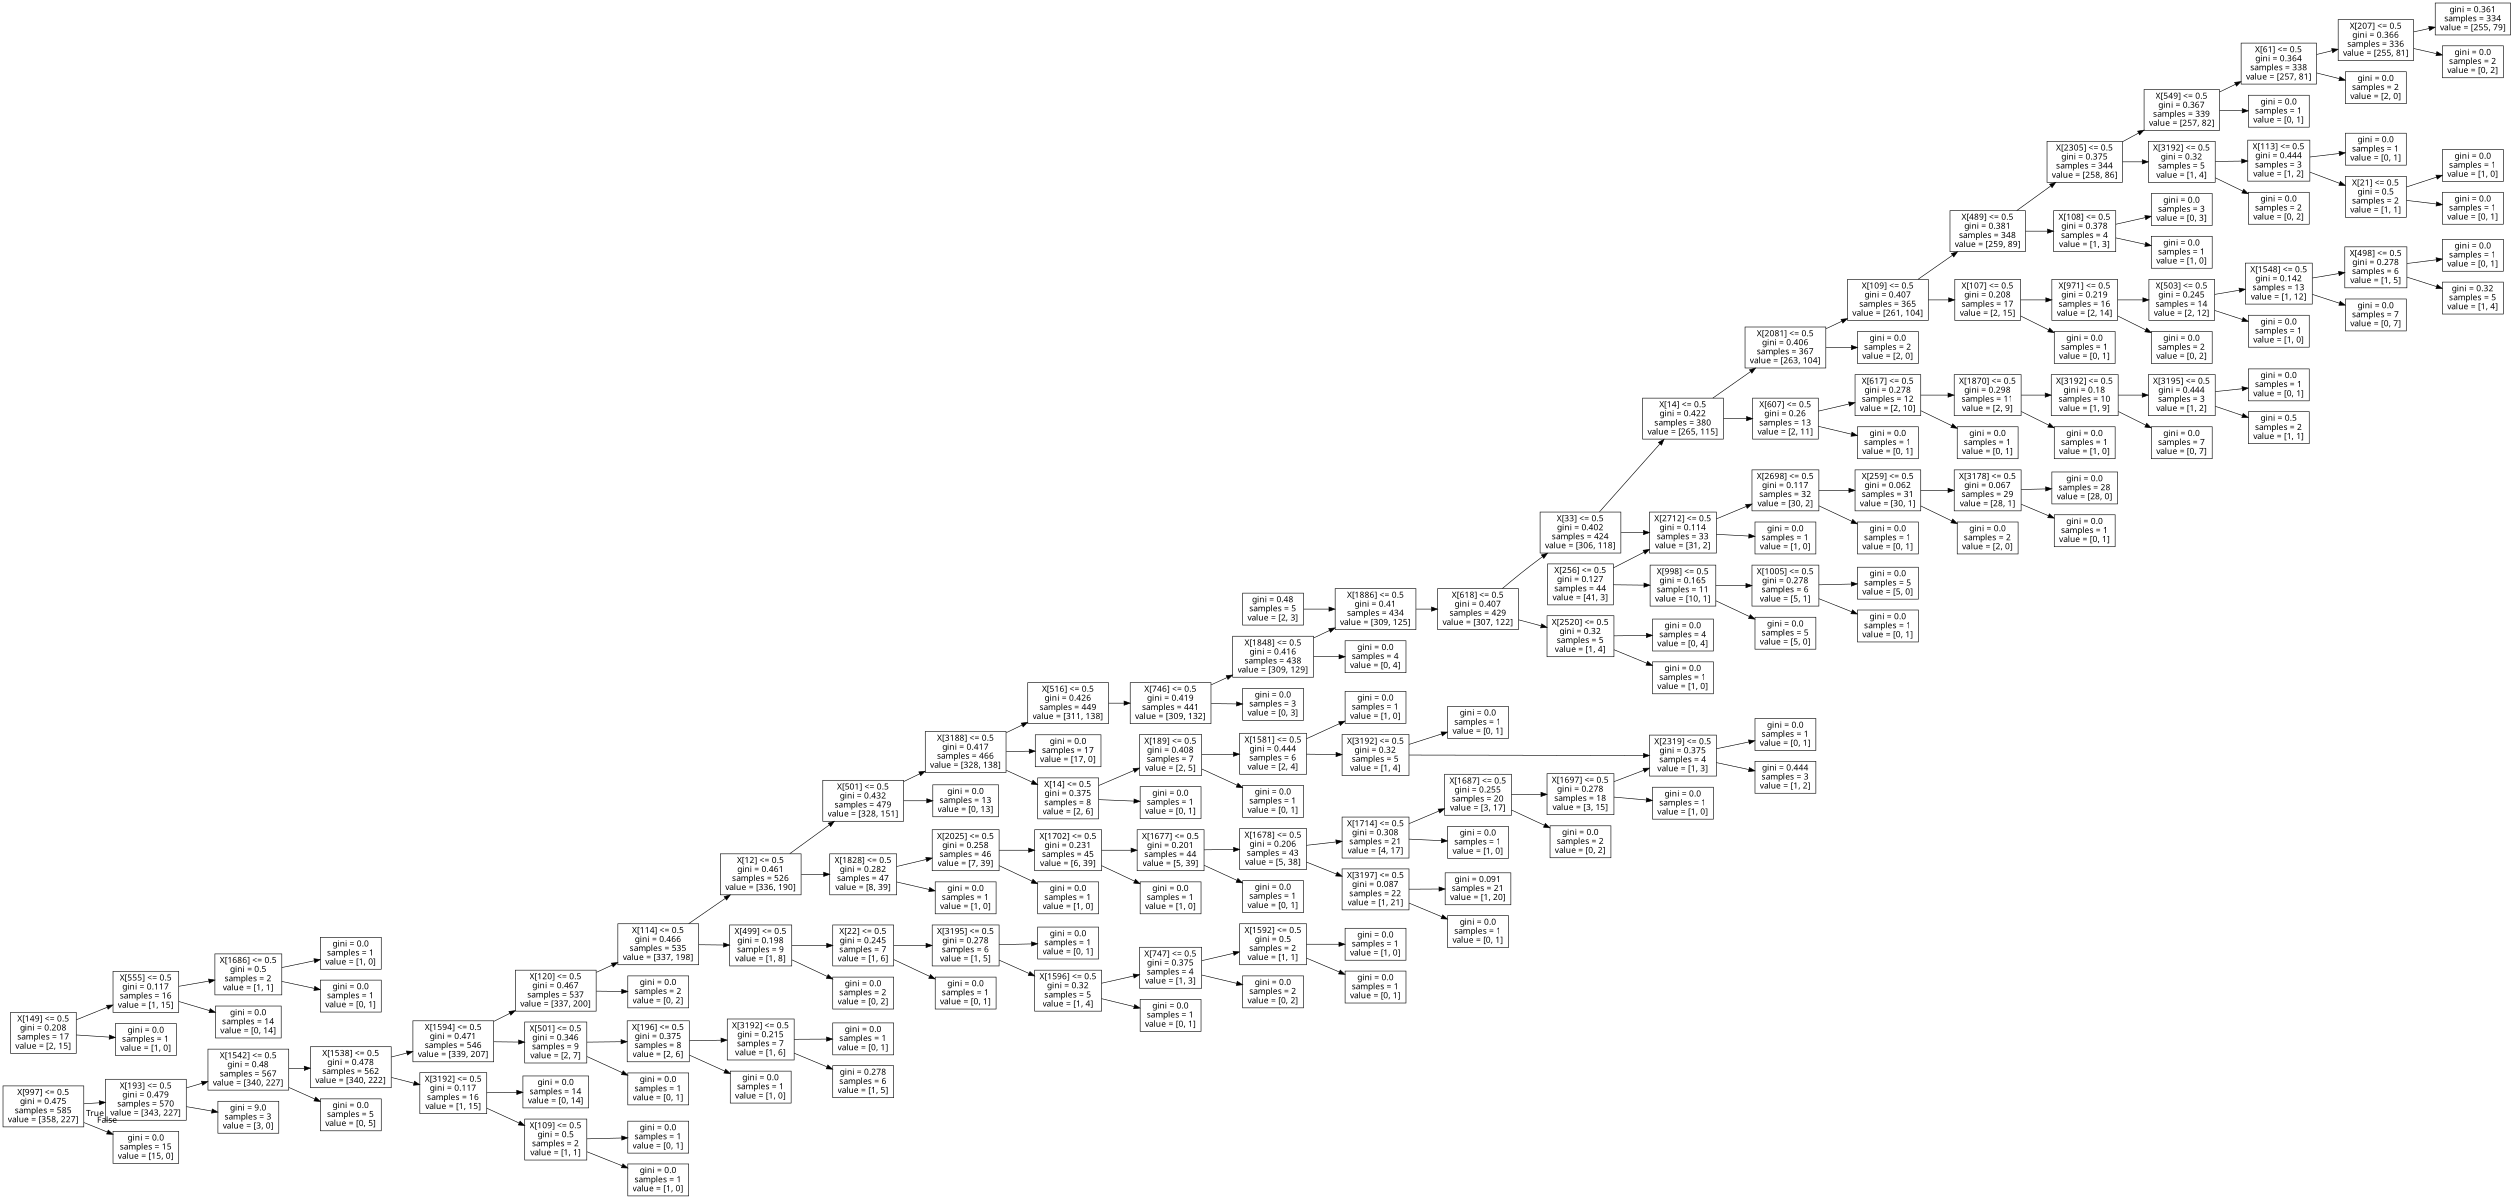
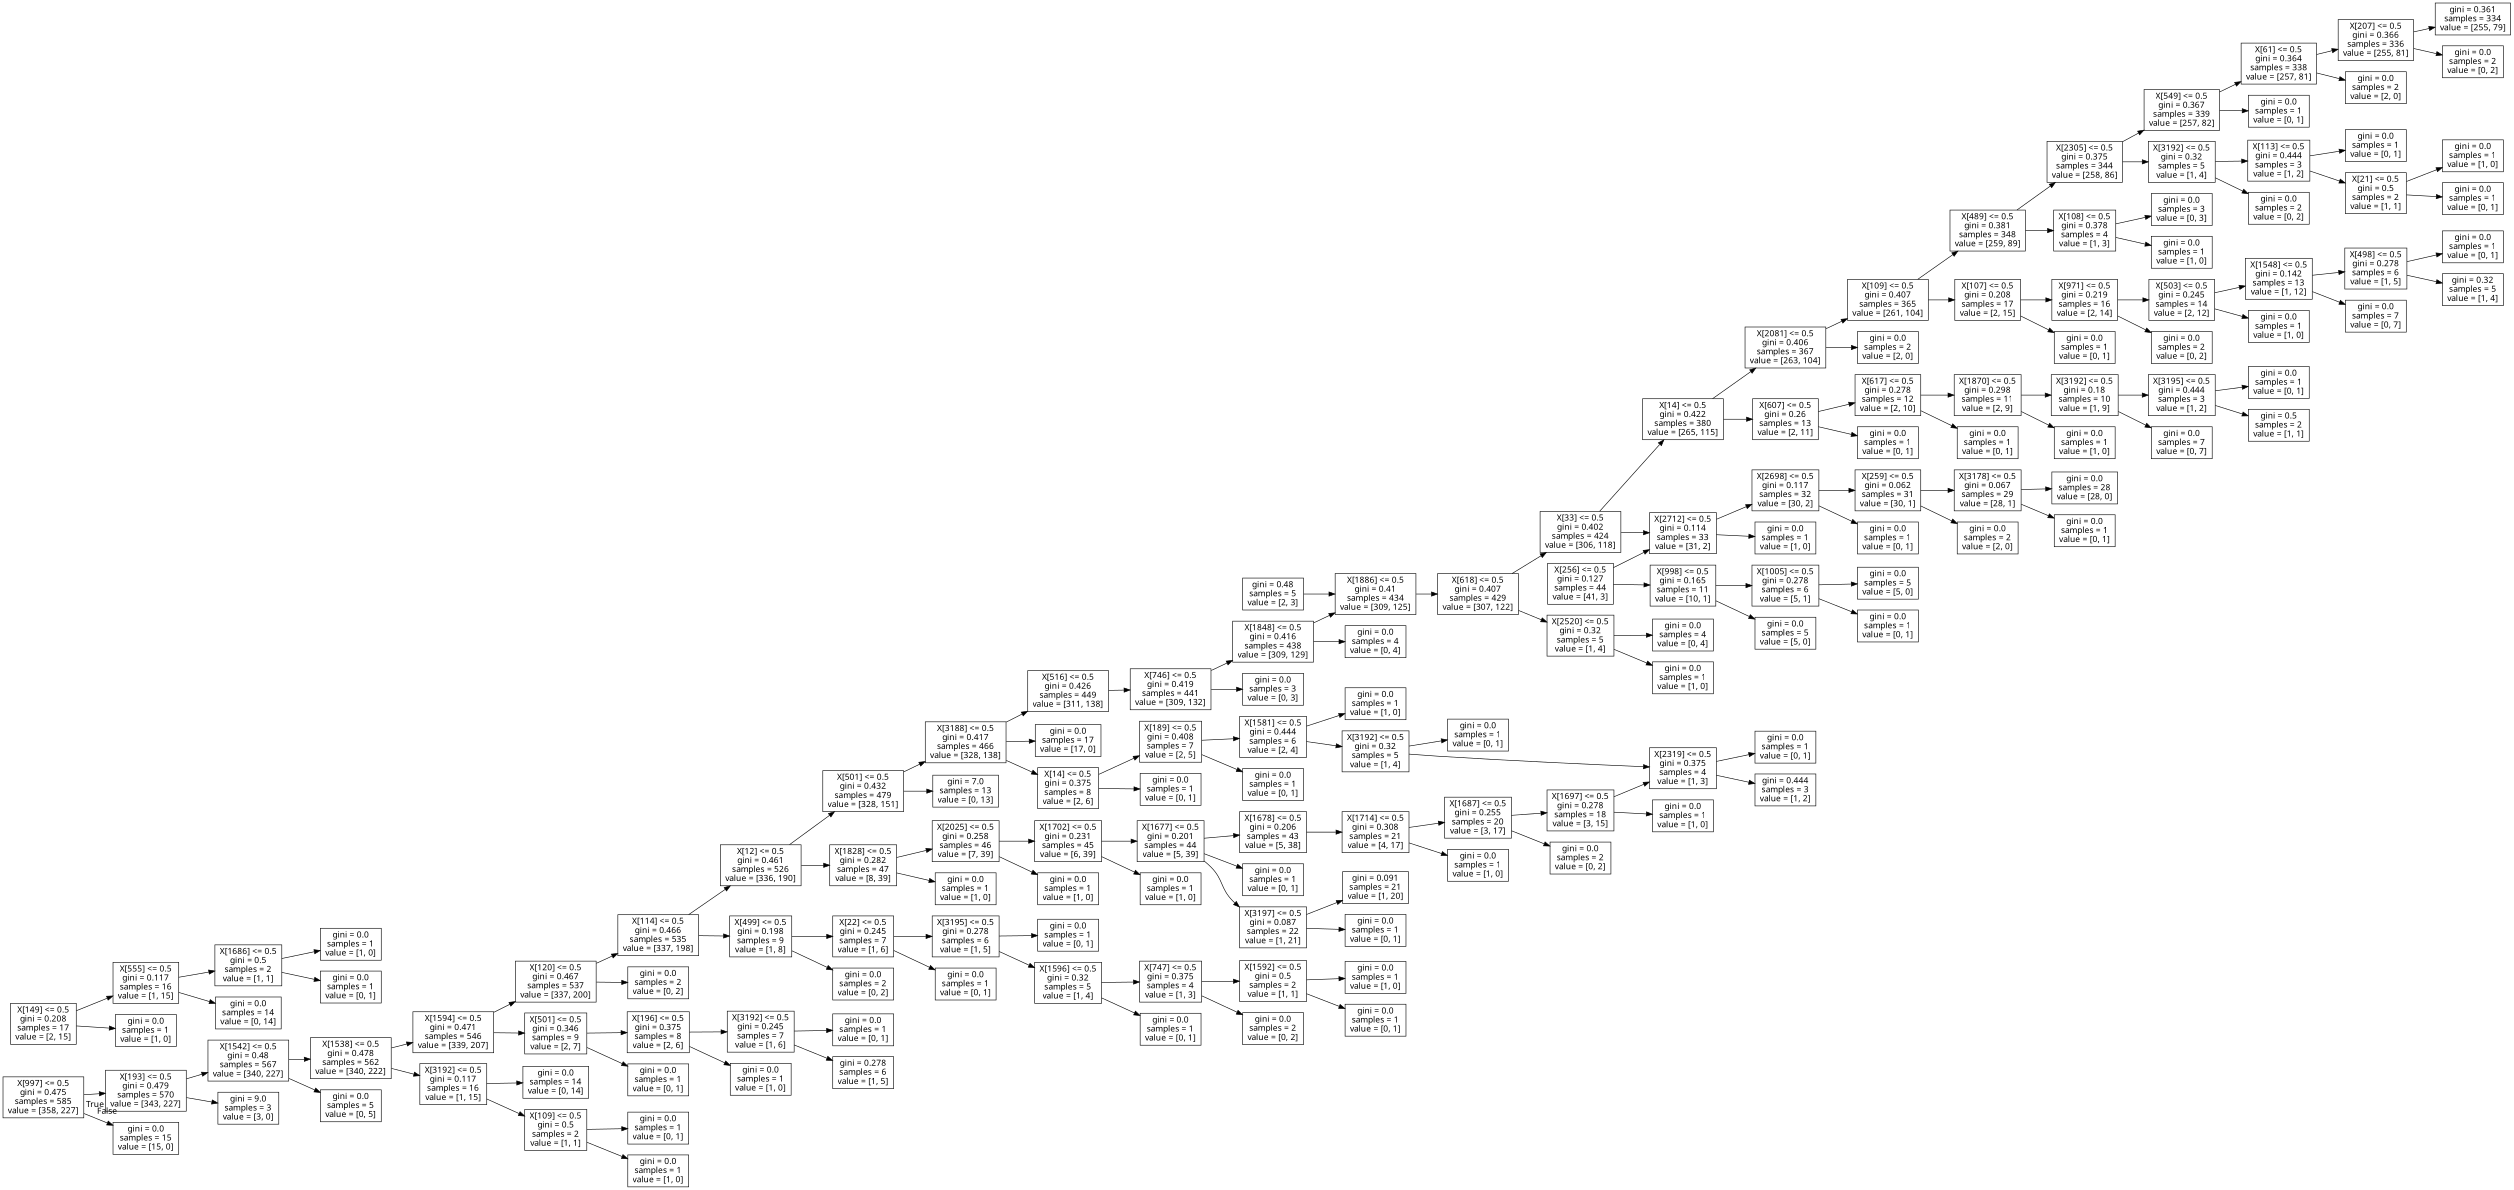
node "gini = 0.0 samples = 13 value = [0, 13]": label "gini = 0.0 samples = 13 value = [0, 13]" -> "gini = 7.0 samples = 13 value = [0, 13]"
edge "X[1678] <= 0.5 gini = 0.206 samples = 43 value = [5, 38]" -> "X[3197] <= 0.5 gini = 0.087 samples = 22 value = [1, 21]": now "X[1677] <= 0.5 gini = 0.201 samples = 44 value = [5, 39]" -> "X[3197] <= 0.5 gini = 0.087 samples = 22 value = [1, 21]"
node "X[3192] <= 0.5 gini = 0.215 samples = 7 value = [1, 6]": label "X[3192] <= 0.5 gini = 0.215 samples = 7 value = [1, 6]" -> "X[3192] <= 0.5 gini = 0.245 samples = 7 value = [1, 6]"
